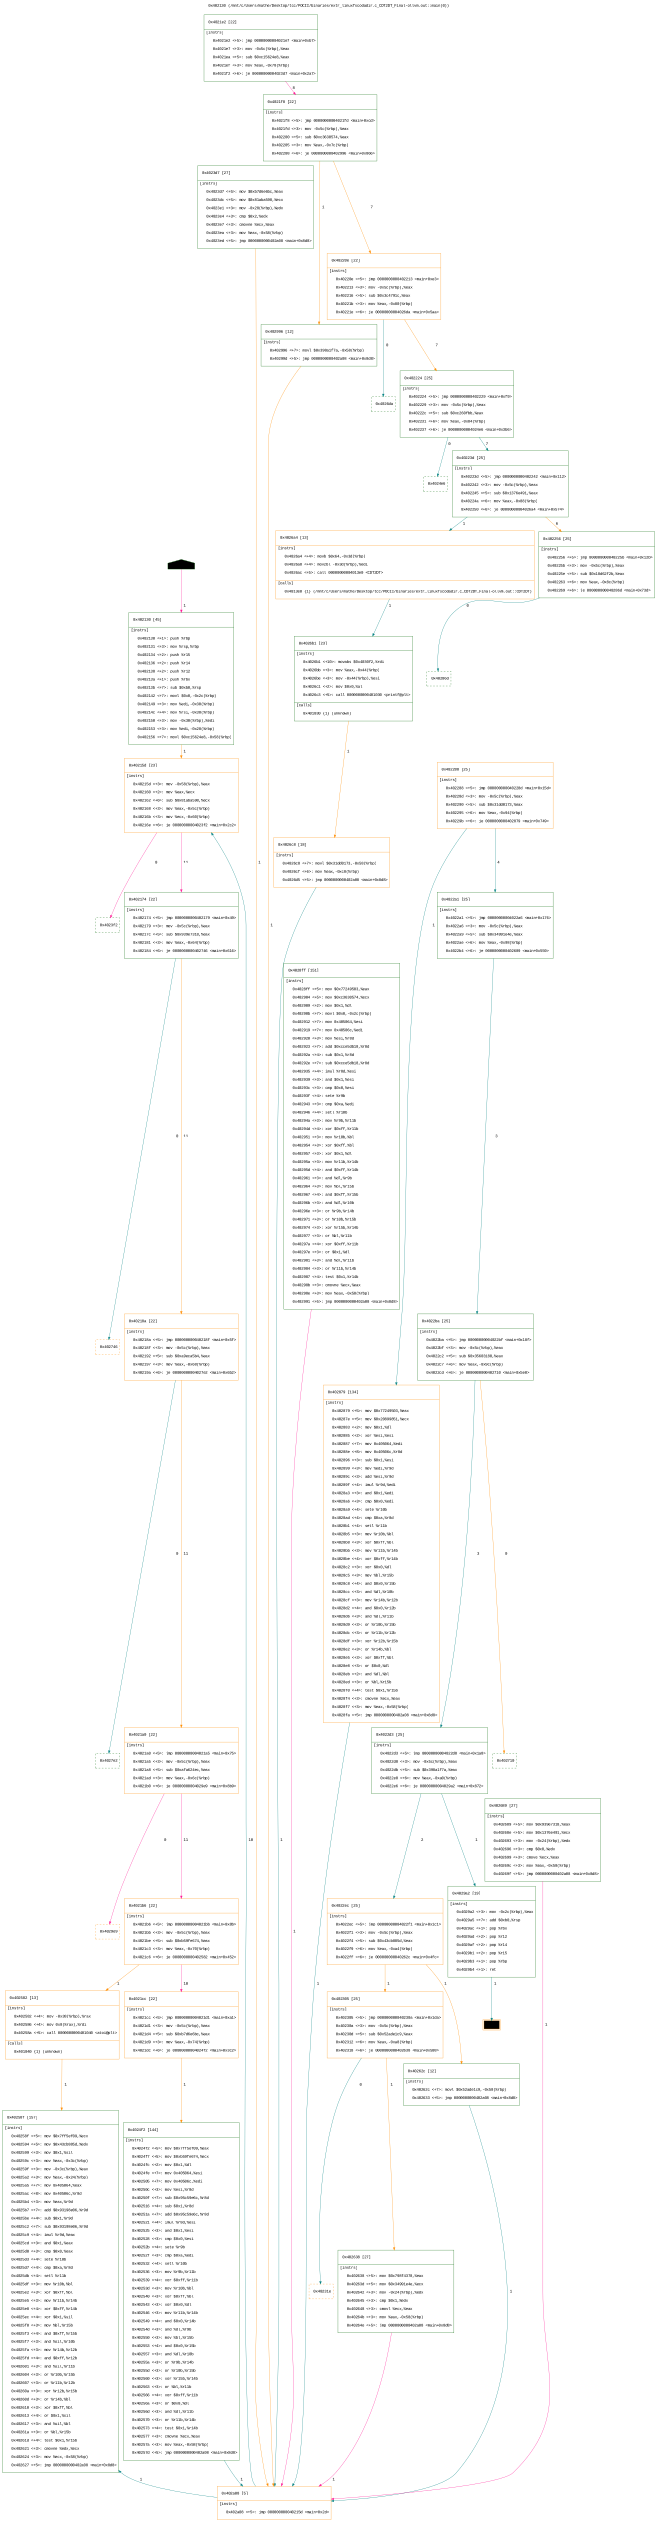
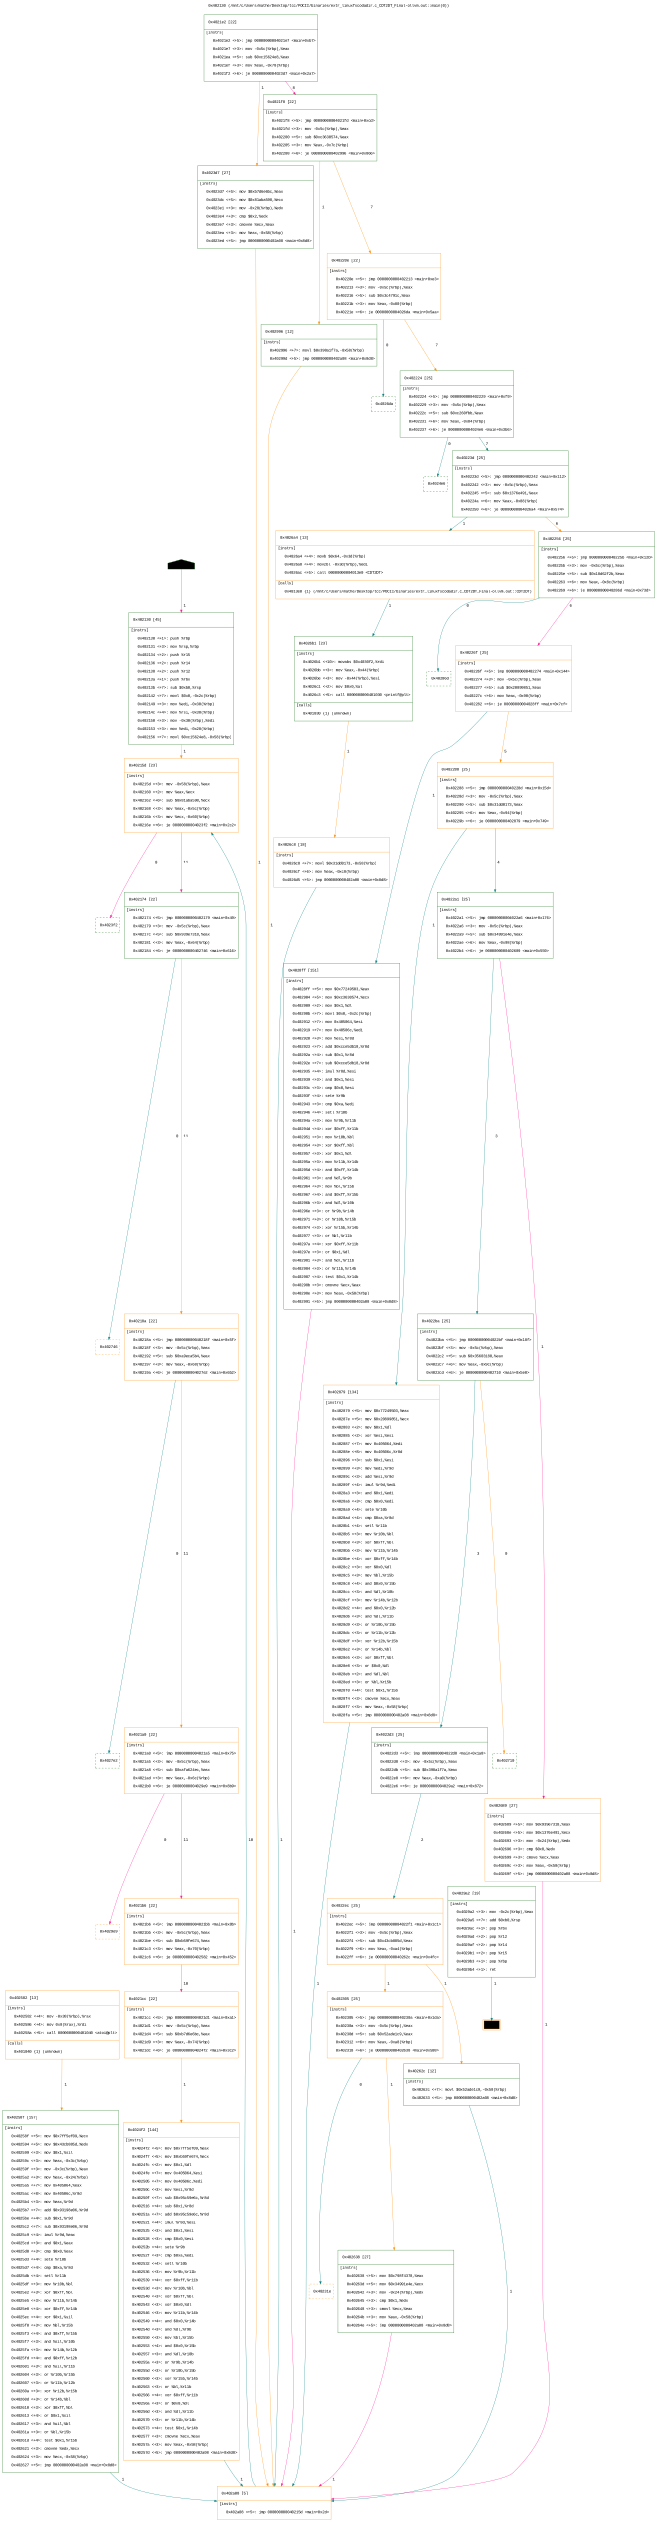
edge "0x4021e2 [22]" -> "0x4023d7 [27]": added, label "1"
node "0x40226f [25]": added
edge "0x4022a1 [25]" -> "0x402689 [27]": added, label "1"
edge "0x4022d3 [25]" -> "0x4029a2 [19]": removed, label "1"
node "0x402689 [27]": color darkgreen -> darkorange
edge "0x4021b6 [22]" -> "0x402582 [13]": removed, label "1"
node "0x4024f2 [144]": color darkgreen -> darkorange
edge "0x402a08 [5]" -> "0x40258f [157]": reversed
